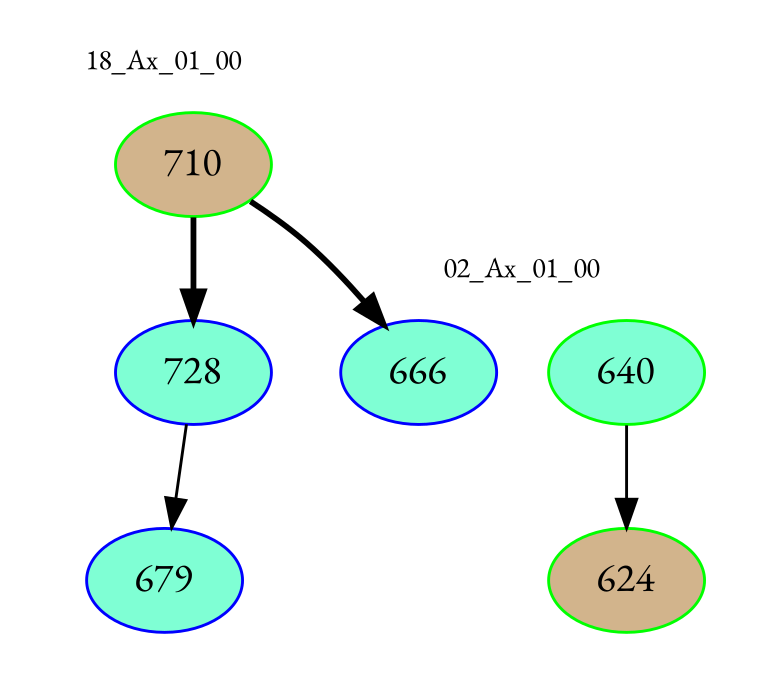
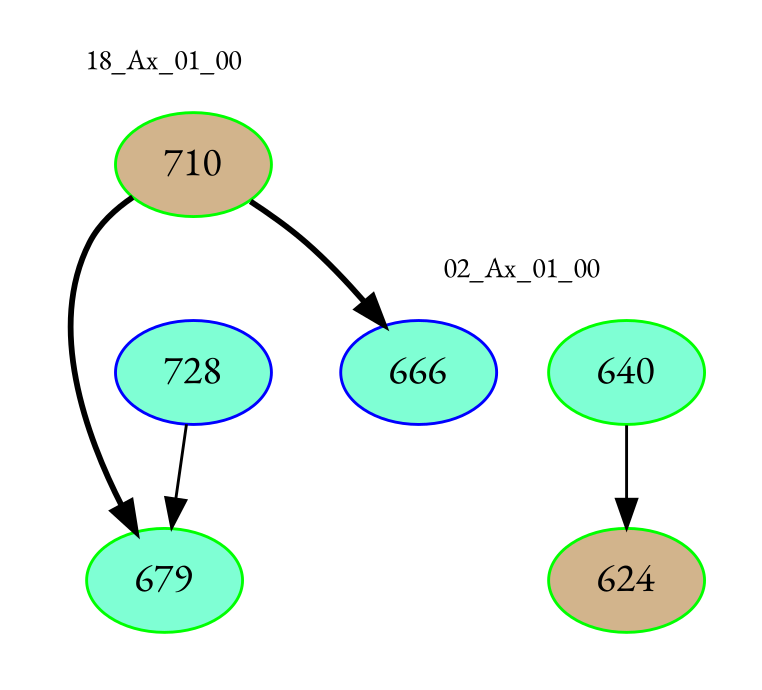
edge "710" -> "728": now "710" -> "679"
node "679": color blue -> green
